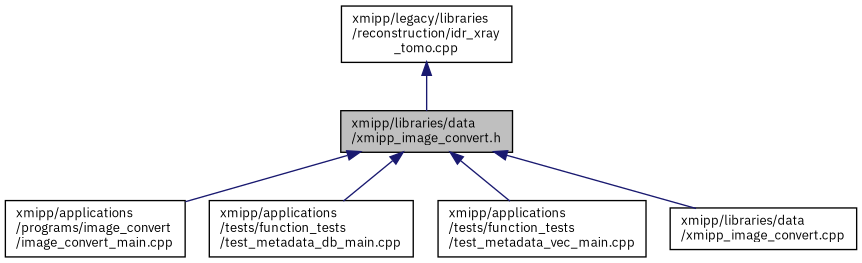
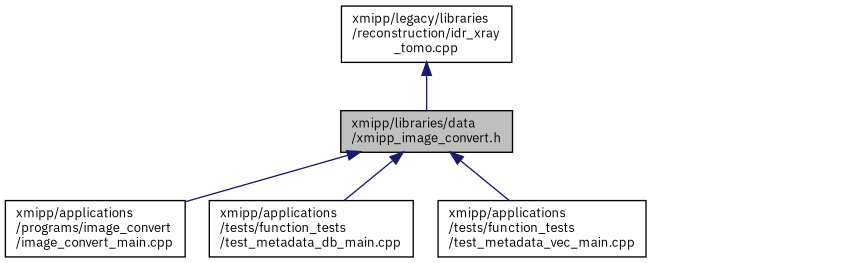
node "xmipp/libraries/data /xmipp_image_convert.cpp": removed
